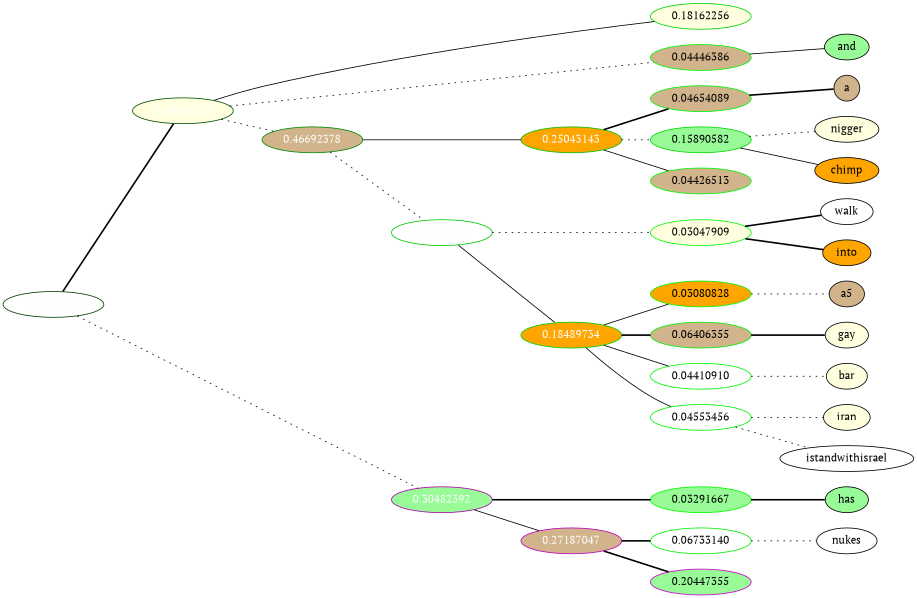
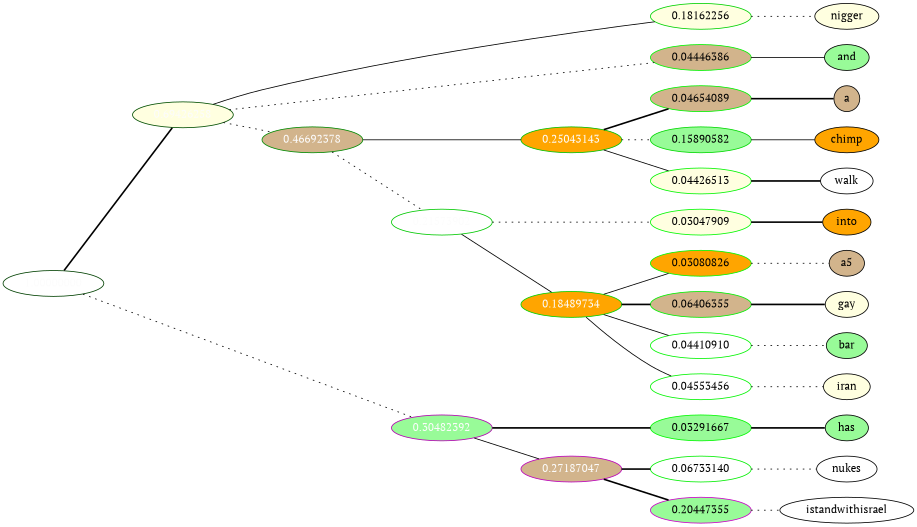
edge "nigger" -- "0.15890582": now "nigger" -- "0.18162256"
node "0.04426513": fillcolor tan -> lightyellow
edge "walk" -- "0.03047909": now "walk" -- "0.04426513"
node "0.03080828": label "0.03080828" -> "0.03080826"
node "bar": fillcolor lightyellow -> palegreen
edge "0.04553456" -- "istandwithisrael": now "0.20447355" -- "istandwithisrael"
